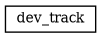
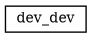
node "dev_track": label "dev_track" -> "dev_dev"
